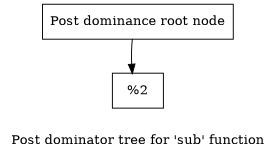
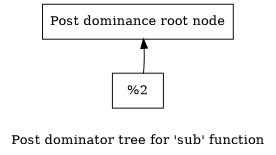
edge "Post dominance root node" -> "%2": reversed
